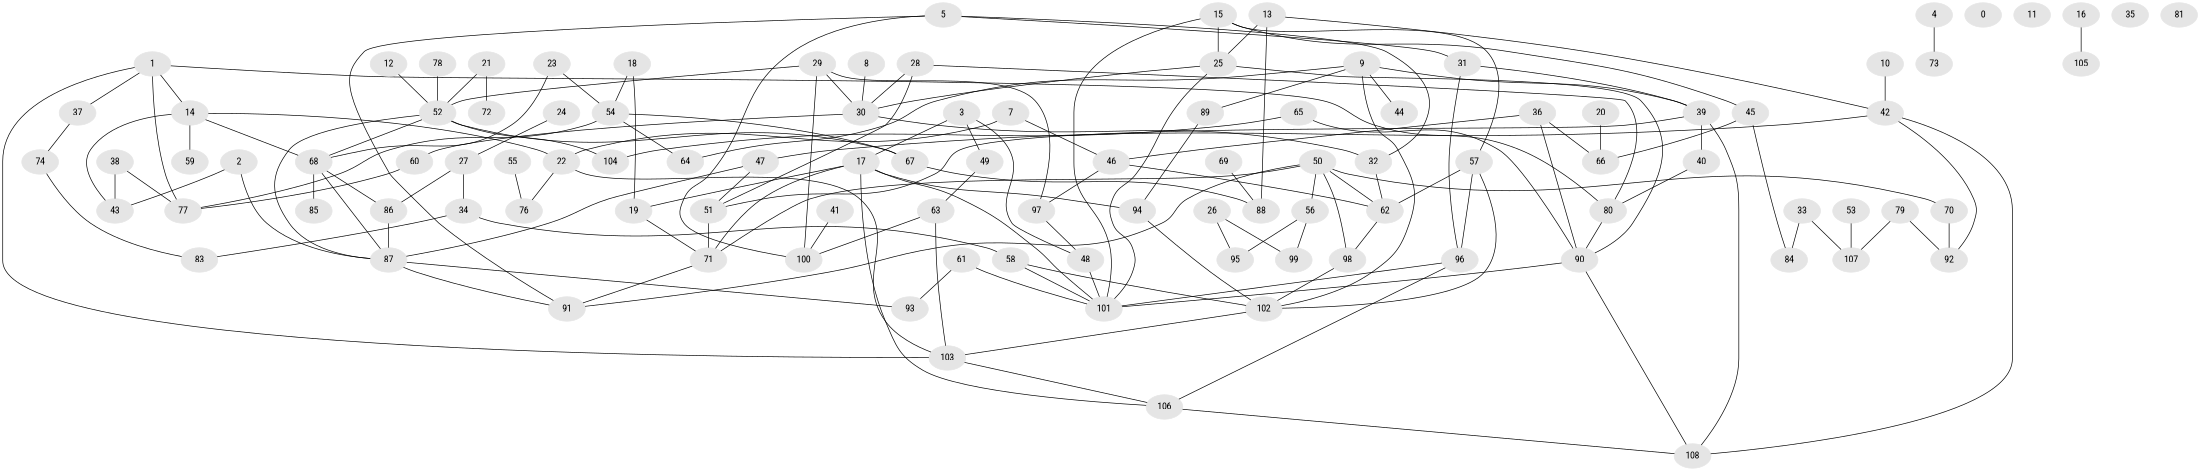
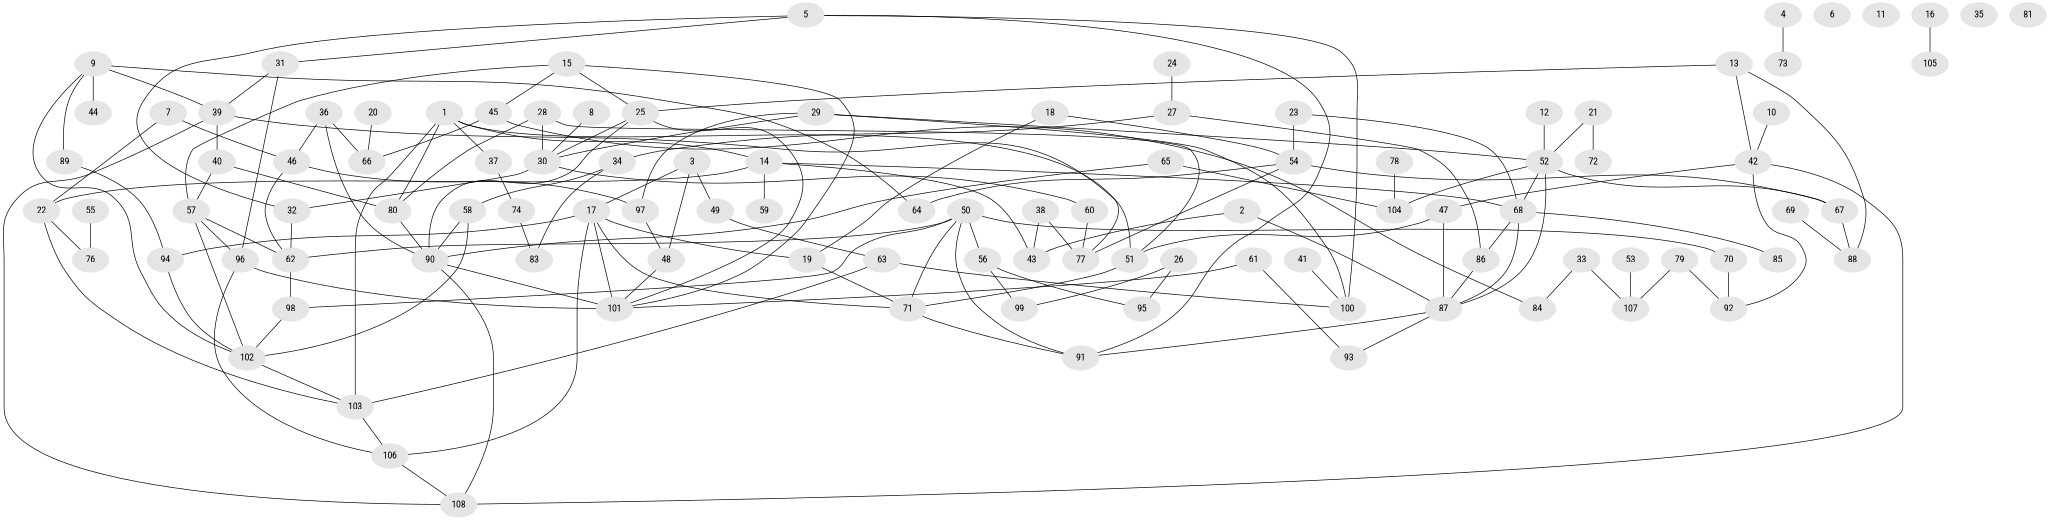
node "0": label "0" -> "6"
edge "78" -- "52": now "78" -- "104"
edge "40" -- "57": added
edge "58" -- "101": now "58" -- "90"
